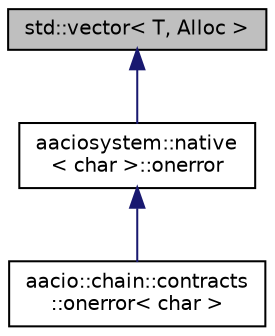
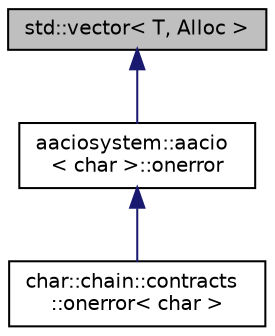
node "aaciosystem::native < char >::onerror": label "aaciosystem::native < char >::onerror" -> "aaciosystem::aacio < char >::onerror"
node "aacio::chain::contracts ::onerror< char >": label "aacio::chain::contracts ::onerror< char >" -> "char::chain::contracts ::onerror< char >"
